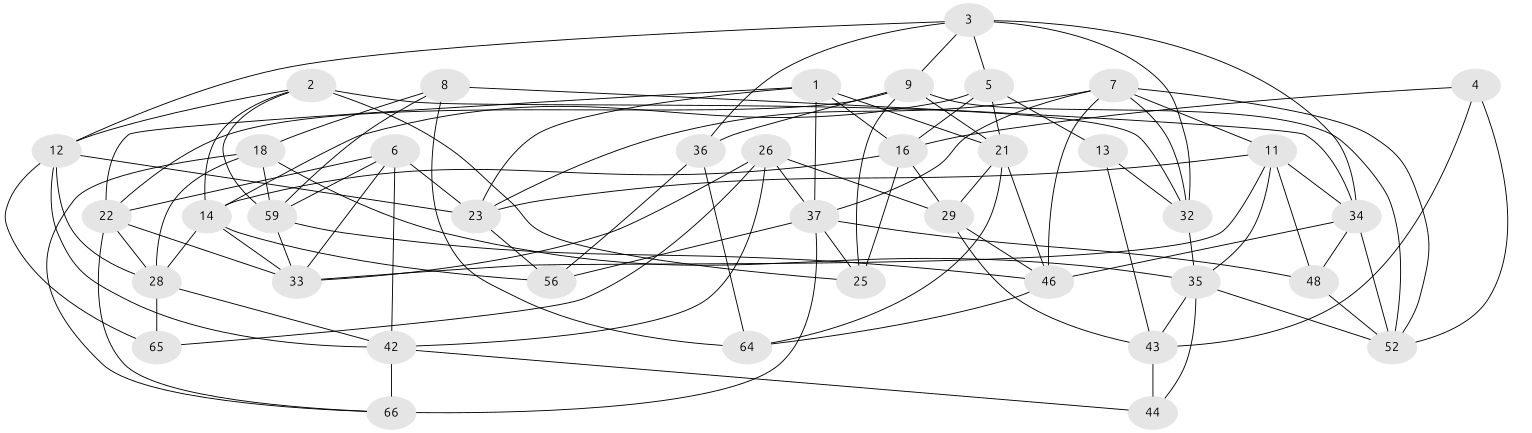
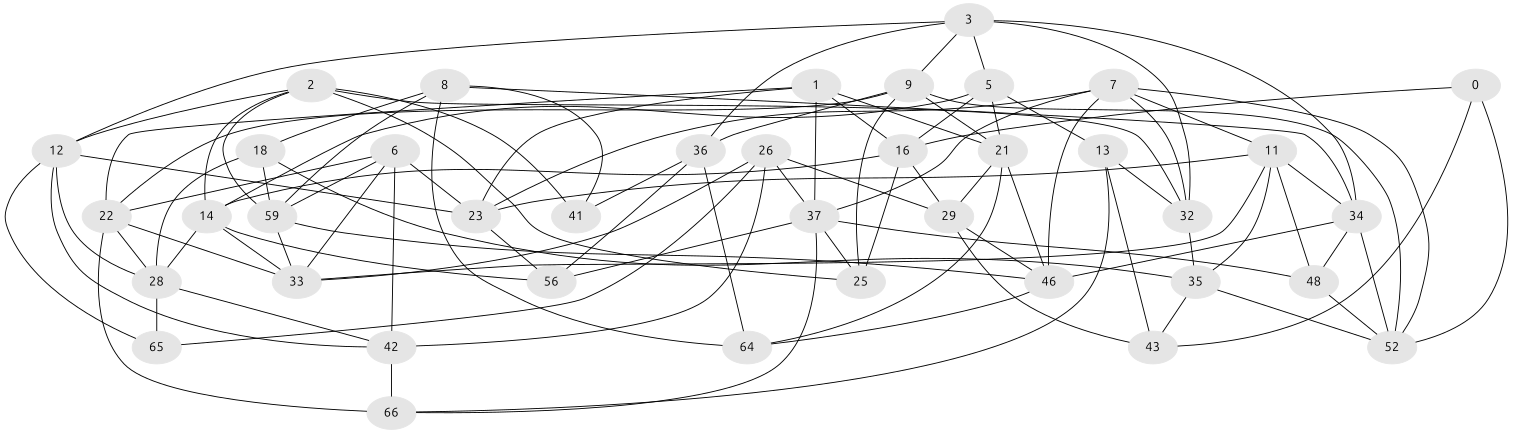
node "4": label "4" -> "0"
node "41": added
edge "18" -- "66": now "13" -- "66"
node "44": removed
